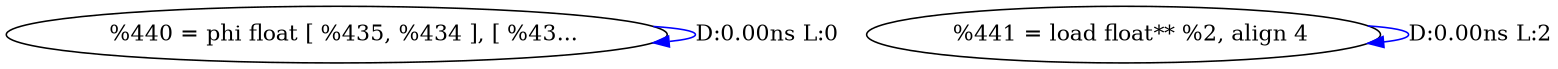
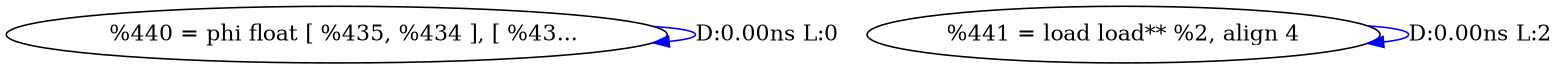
node "%441 = load float** %2, align 4": label "%441 = load float** %2, align 4" -> "%441 = load load** %2, align 4"
